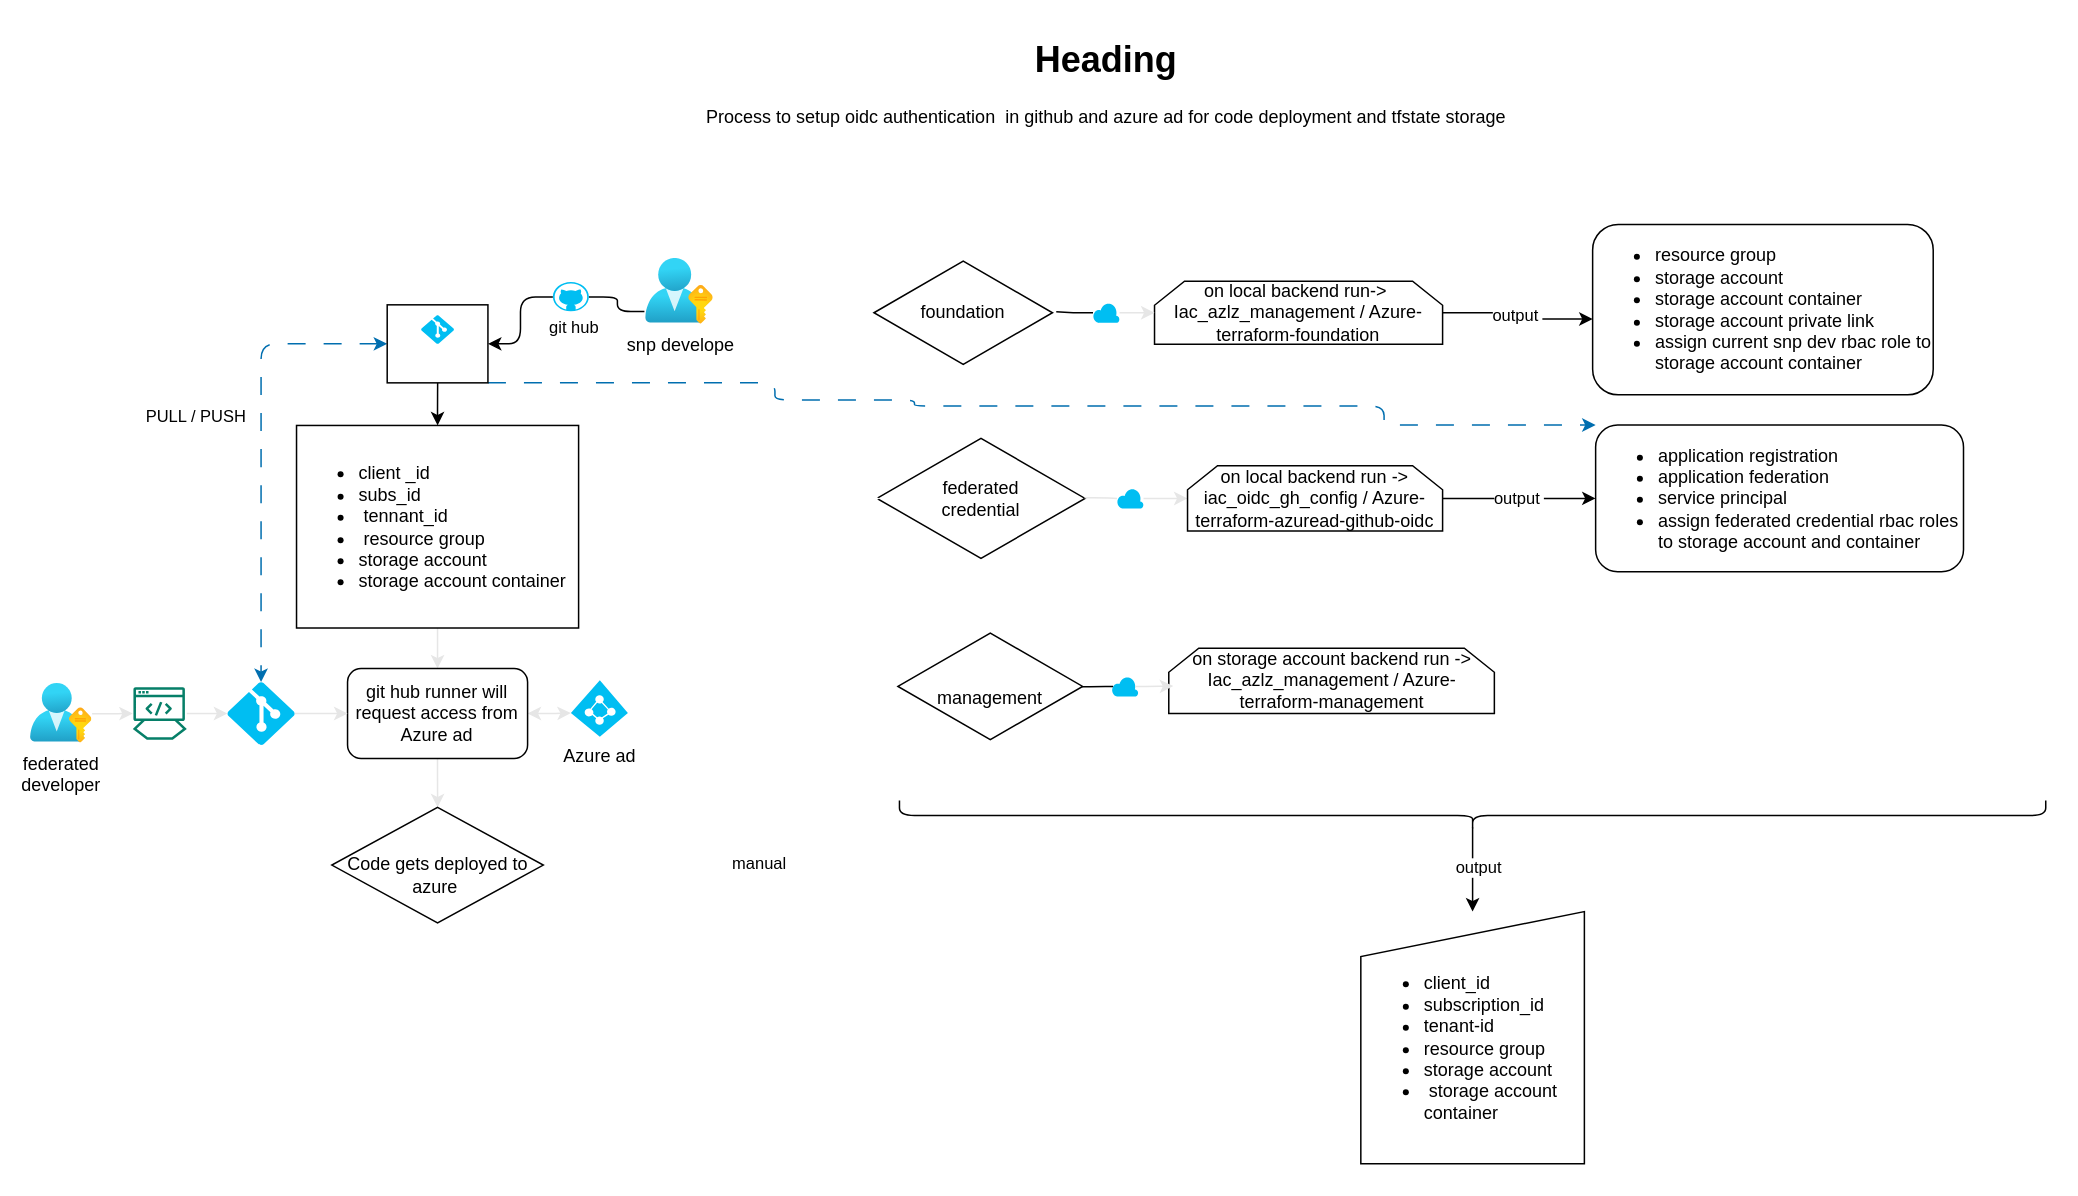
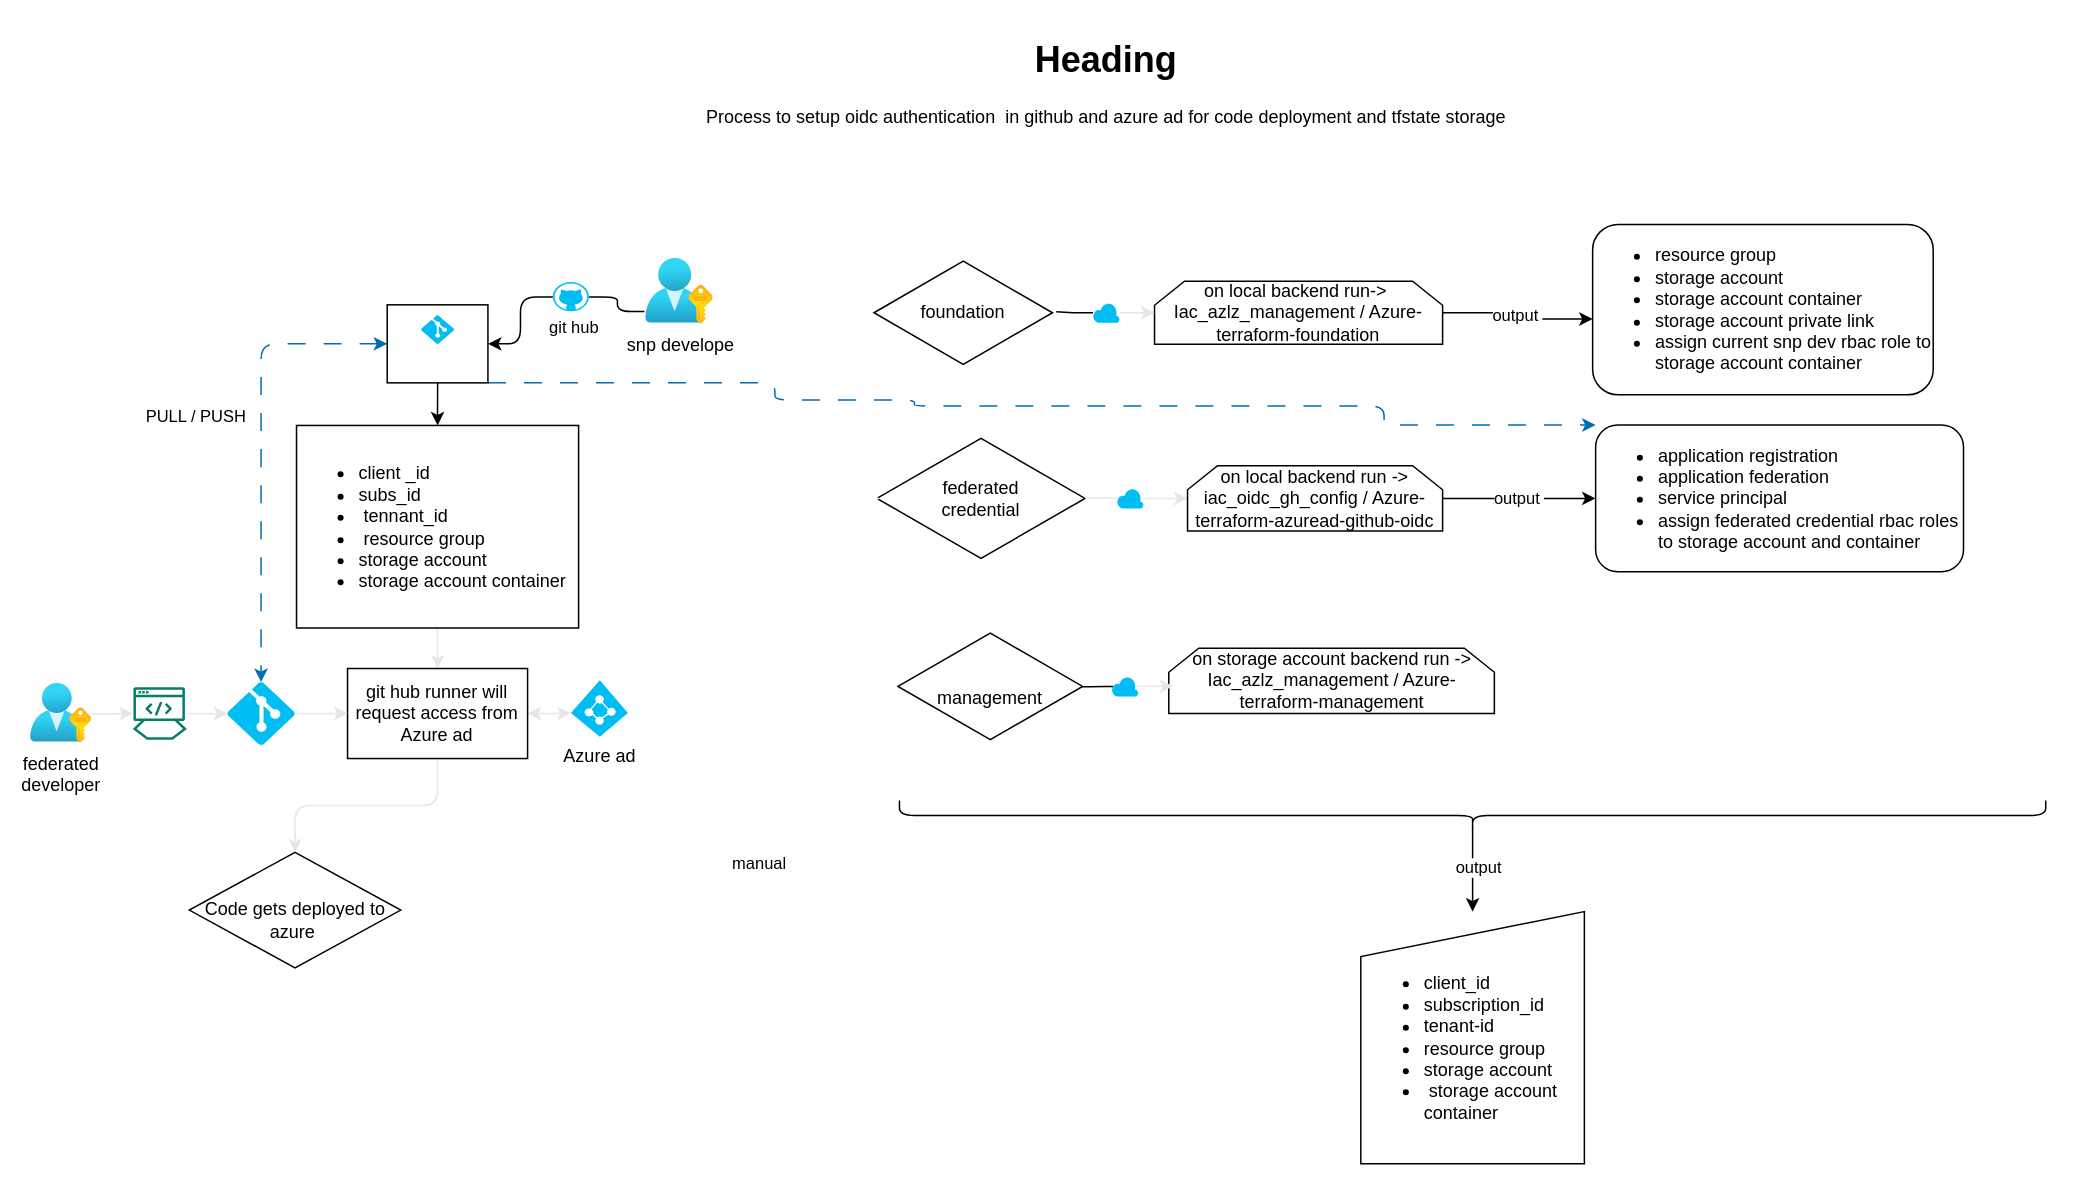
node "git hub runner will request access from Azure ad": shape rounded rectangle -> rectangle
node "Code gets deployed to azure": moved (437, 865) -> (295, 910)
